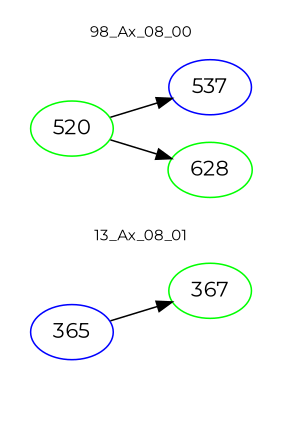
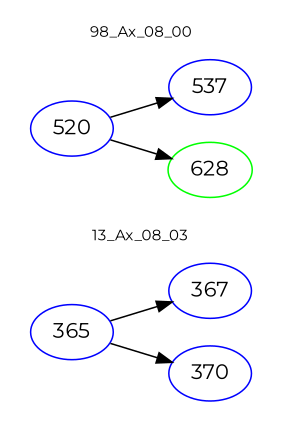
node "520": color green -> blue
cluster "13_Ax_08_01": label "13_Ax_08_01" -> "13_Ax_08_03"
node "367": color green -> blue
node "370": added
